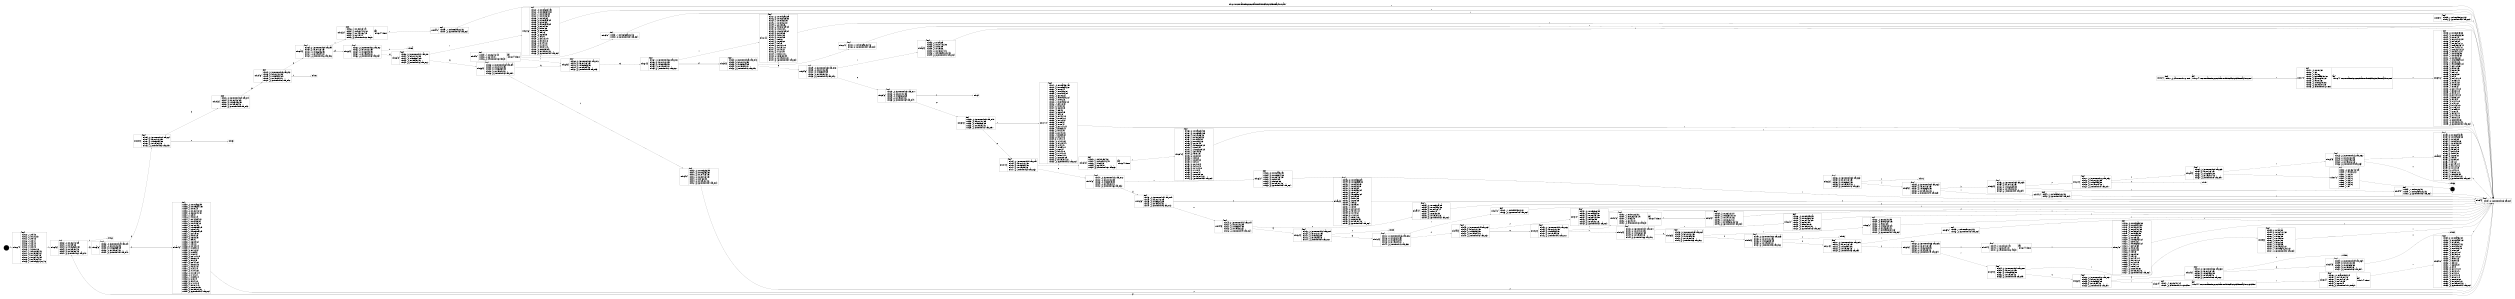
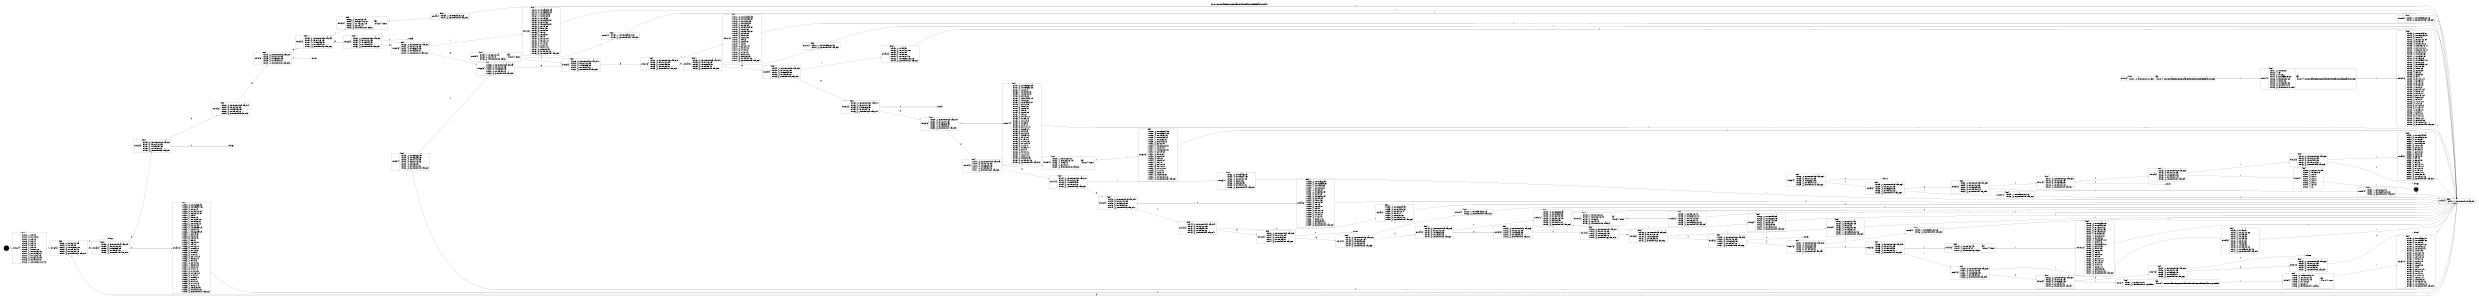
edge "0x401355 [25]" -> "0x401d6b [27]": reversed
